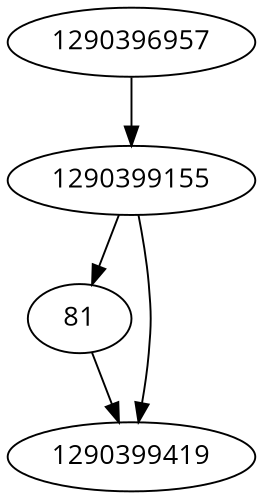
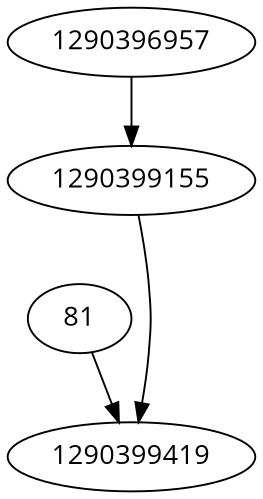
edge "1290399155" -> "81": removed
